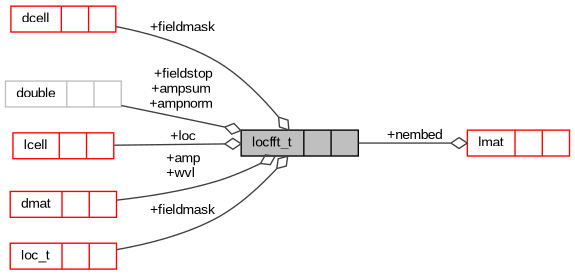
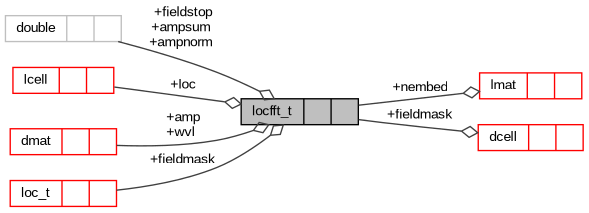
edge "dcell" -> "locfft_t": reversed
